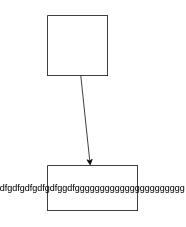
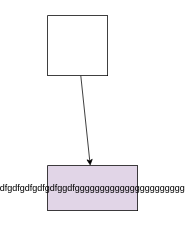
node "dfgdfgdfgdfgdfggdfgggggggggggggggggggggg": fillcolor #ffffff -> #e1d5e7
